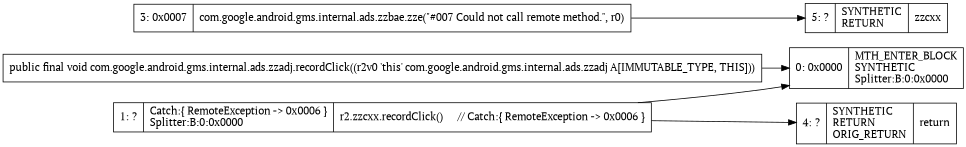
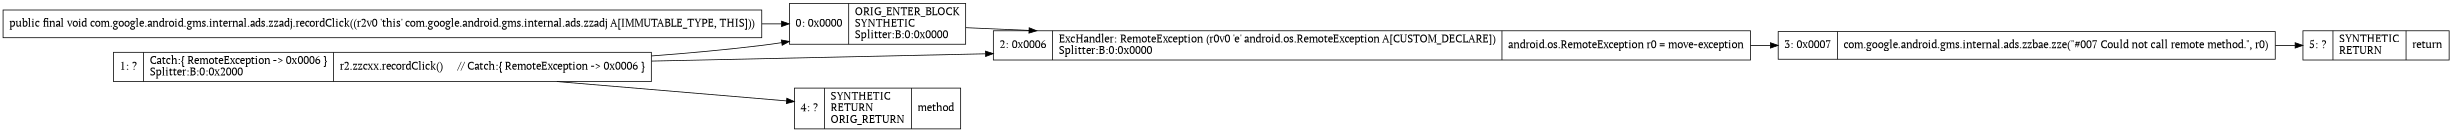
node "5: ?": text "zzcxx" -> "return"
node "2: 0x0006": added
node "0: 0x0000": text "MTH_ENTER_BLOCK" -> "ORIG_ENTER_BLOCK"
node "1: ?": text "Splitter:B:0:0x0000" -> "Splitter:B:0:0x2000"
node "4: ?": text "return" -> "method"
